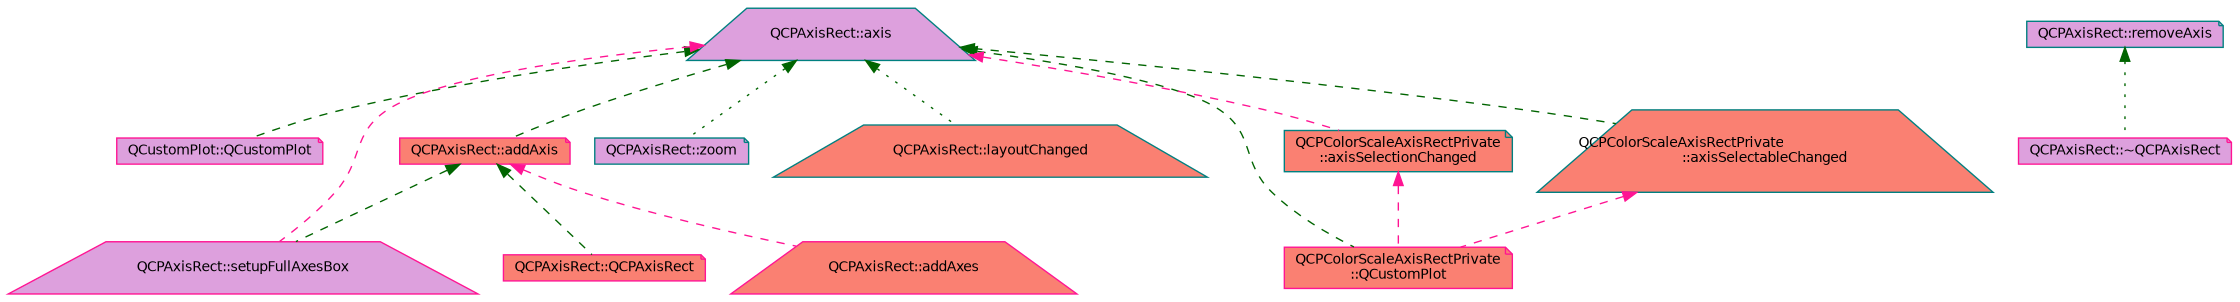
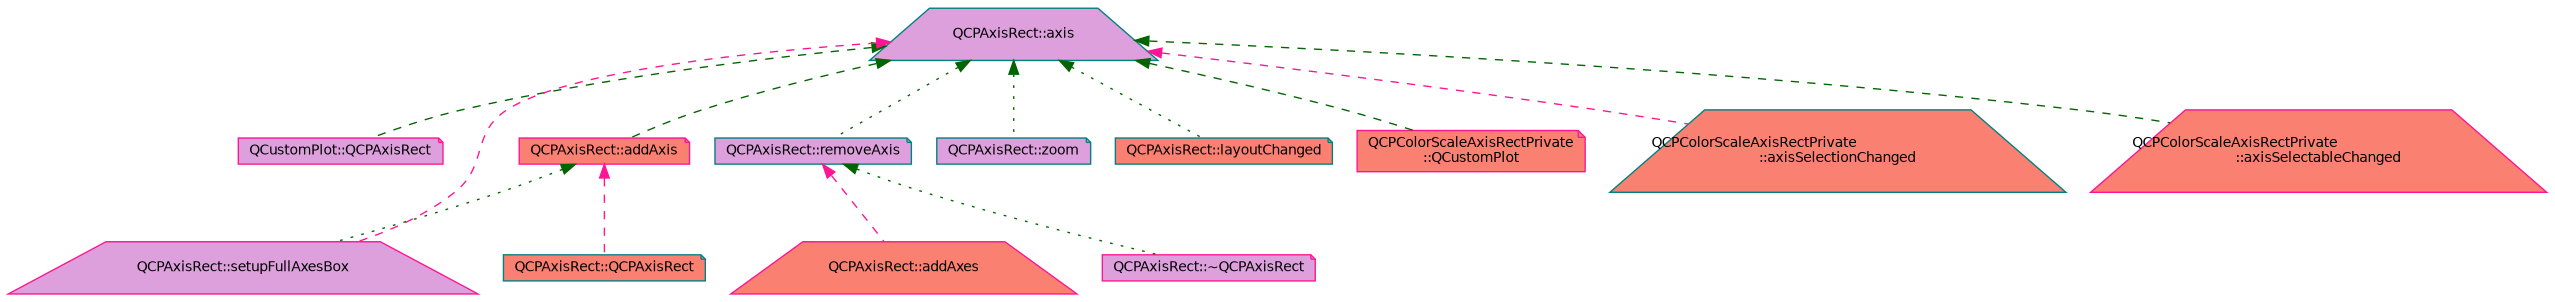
edge "QCPAxisRect::removeAxis" -> "QCPAxisRect::axis": added
node "QCustomPlot::QCustomPlot": label "QCustomPlot::QCustomPlot" -> "QCustomPlot::QCPAxisRect"
node "QCPAxisRect::layoutChanged": shape trapezium -> note
node "QCPColorScaleAxisRectPrivate ::axisSelectionChanged": shape note -> trapezium
node "QCPColorScaleAxisRectPrivate ::axisSelectableChanged": color teal -> deeppink
edge "QCPAxisRect::setupFullAxesBox" -> "QCPAxisRect::addAxis": style dashed -> dotted
edge "QCPAxisRect::QCPAxisRect" -> "QCPAxisRect::addAxis": color darkgreen -> deeppink
edge "QCPAxisRect::addAxes" -> "QCPAxisRect::addAxis": now "QCPAxisRect::addAxes" -> "QCPAxisRect::removeAxis"
edge "QCPColorScaleAxisRectPrivate ::QCustomPlot" -> "QCPColorScaleAxisRectPrivate ::axisSelectionChanged": removed
edge "QCPColorScaleAxisRectPrivate ::QCustomPlot" -> "QCPColorScaleAxisRectPrivate ::axisSelectableChanged": removed
node "QCPAxisRect::QCPAxisRect": color deeppink -> teal
